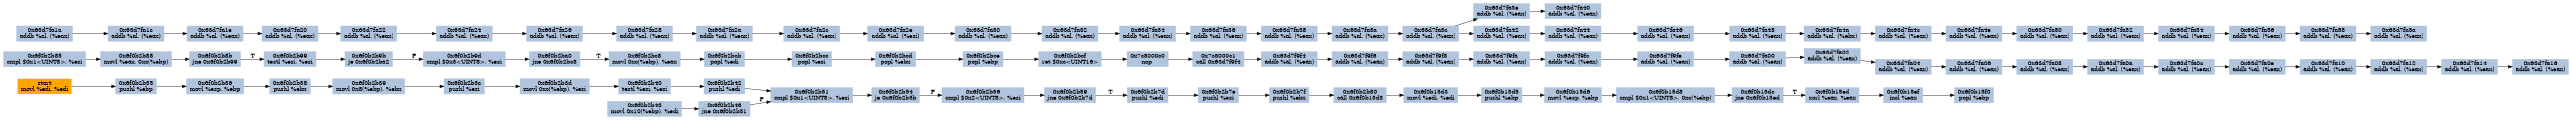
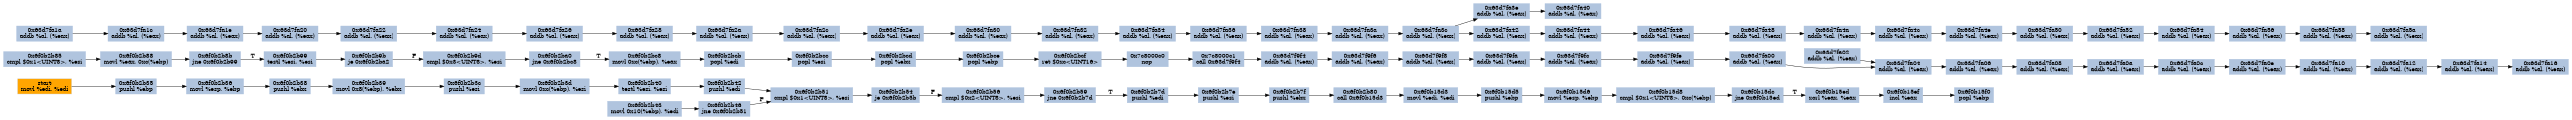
node "0x63d7fa2e addb %al, (%esi)": label "0x63d7fa2e addb %al, (%esi)" -> "0x63d7fa2e addb %al, (%eax)"
node "0x63d7fa4a addb %al, (%ebx)": label "0x63d7fa4a addb %al, (%ebx)" -> "0x63d7fa4a addb %al, (%eax)"
edge "0x63d7fa00 addb %al, (%eax)" -> "0x63d7fa02 addb %al, (%eax)": now "0x63d7fa00 addb %al, (%eax)" -> "0x63d7fa04 addb %al, (%eax)"
